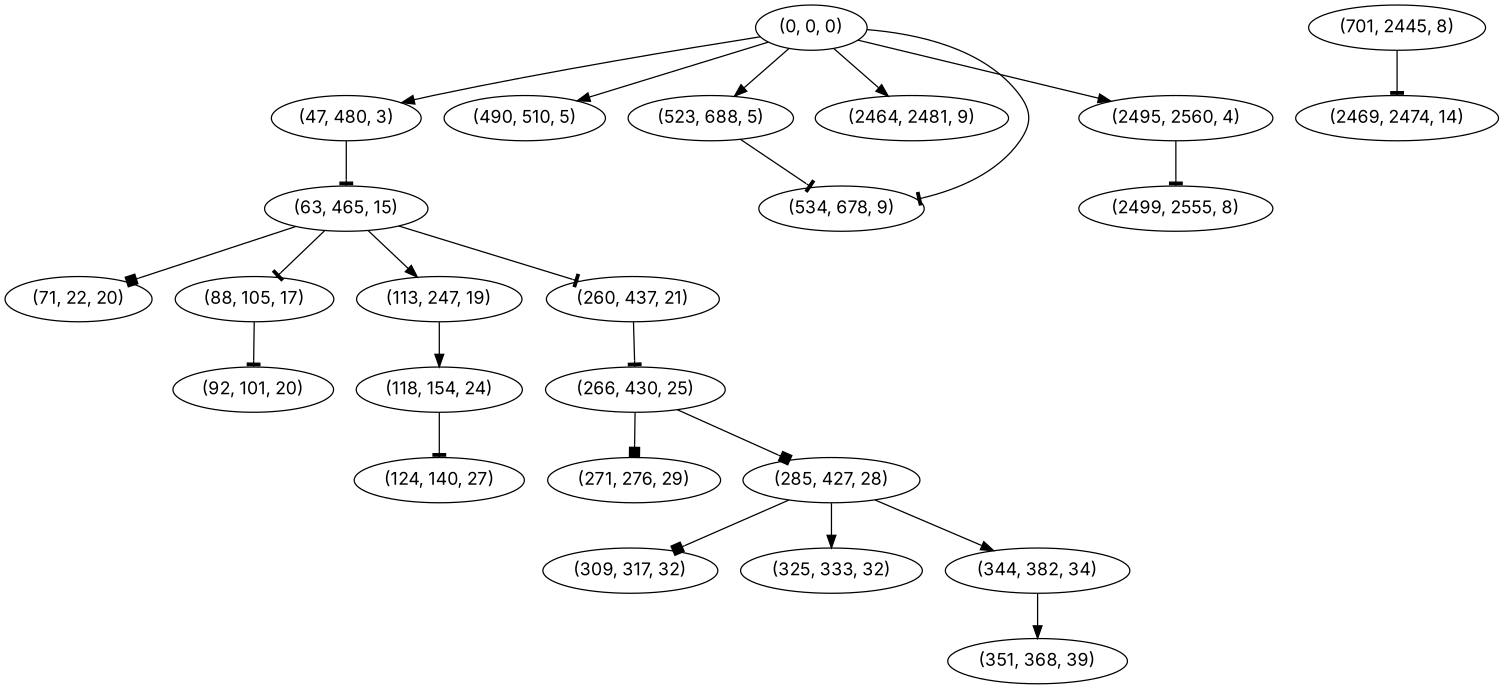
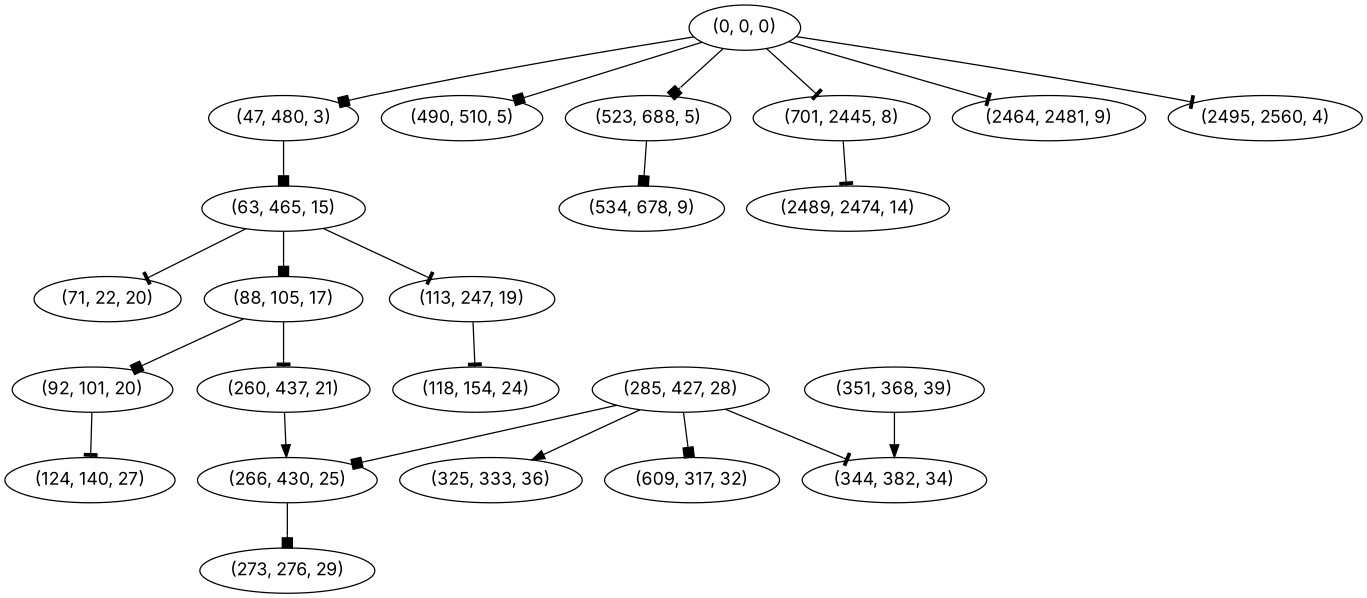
edge "(0, 0, 0)" -> "(47, 480, 3)": arrowhead normal -> box
edge "(0, 0, 0)" -> "(523, 688, 5)": arrowhead normal -> box
edge "(0, 0, 0)" -> "(2464, 2481, 9)": arrowhead normal -> tee
edge "(0, 0, 0)" -> "(2495, 2560, 4)": arrowhead normal -> tee
edge "(0, 0, 0)" -> "(490, 510, 5)": arrowhead normal -> box
edge "(0, 0, 0)" -> "(534, 678, 9)": now "(0, 0, 0)" -> "(701, 2445, 8)"
node "(2469, 2474, 14)": label "(2469, 2474, 14)" -> "(2489, 2474, 14)"
edge "(47, 480, 3)" -> "(63, 465, 15)": arrowhead tee -> box
edge "(523, 688, 5)" -> "(534, 678, 9)": arrowhead tee -> box
node "(2499, 2555, 8)": removed
edge "(63, 465, 15)" -> "(113, 247, 19)": arrowhead normal -> tee
edge "(63, 465, 15)" -> "(71, 22, 20)": arrowhead box -> tee
edge "(63, 465, 15)" -> "(88, 105, 17)": arrowhead tee -> box
edge "(63, 465, 15)" -> "(260, 437, 21)": now "(88, 105, 17)" -> "(260, 437, 21)"
edge "(113, 247, 19)" -> "(118, 154, 24)": arrowhead normal -> tee
edge "(88, 105, 17)" -> "(92, 101, 20)": arrowhead tee -> box
edge "(260, 437, 21)" -> "(266, 430, 25)": arrowhead tee -> normal
edge "(118, 154, 24)" -> "(124, 140, 27)": now "(92, 101, 20)" -> "(124, 140, 27)"
edge "(266, 430, 25)" -> "(285, 427, 28)": reversed
node "(271, 276, 29)": label "(271, 276, 29)" -> "(273, 276, 29)"
edge "(285, 427, 28)" -> "(344, 382, 34)": arrowhead normal -> tee
node "(309, 317, 32)": label "(309, 317, 32)" -> "(609, 317, 32)"
node "(325, 333, 32)": label "(325, 333, 32)" -> "(325, 333, 36)"
edge "(344, 382, 34)" -> "(351, 368, 39)": reversed
